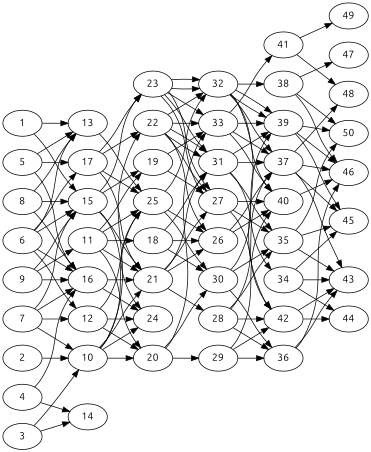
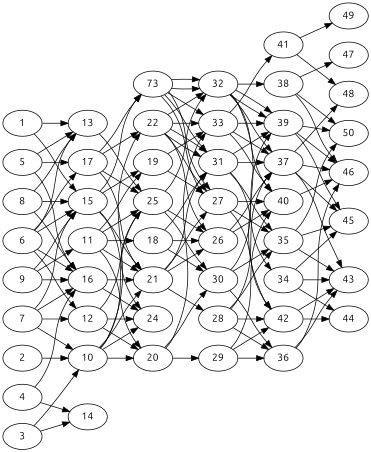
node "23": label "23" -> "73"
